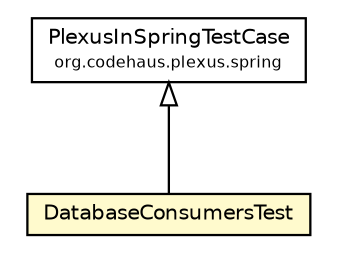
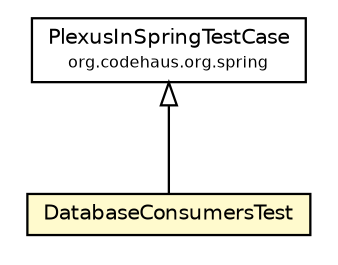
node "PlexusInSpringTestCase": text "org.codehaus.plexus.spring" -> "org.codehaus.org.spring"
